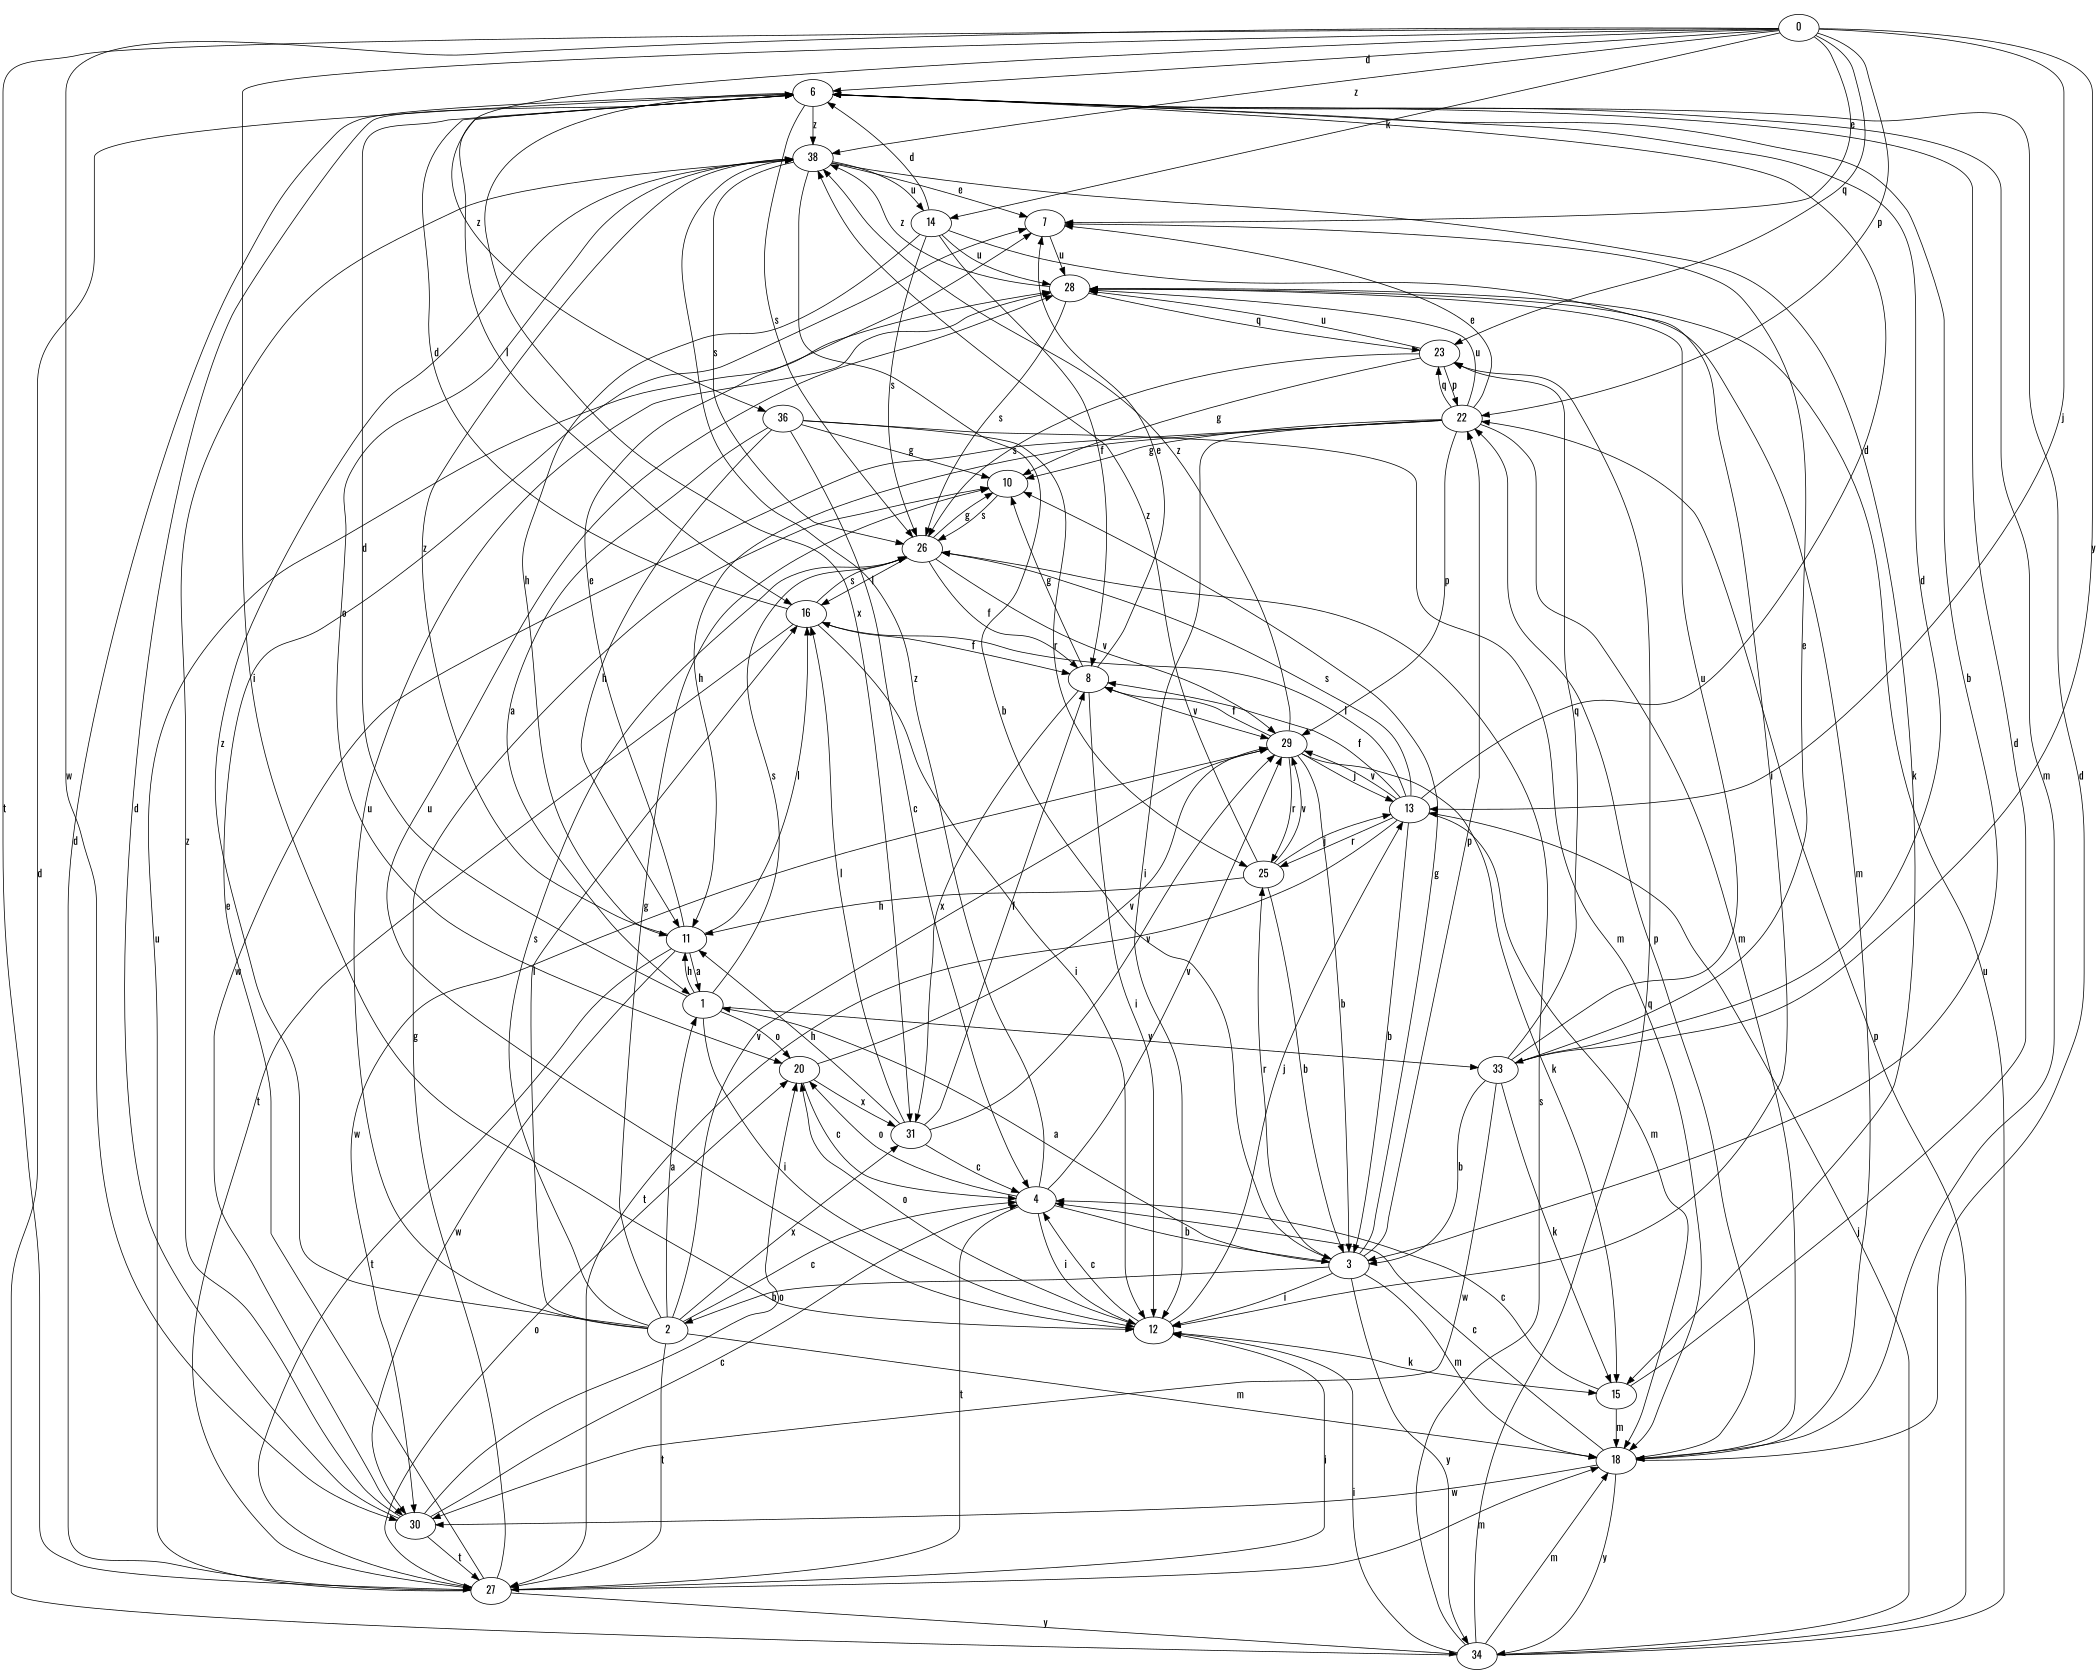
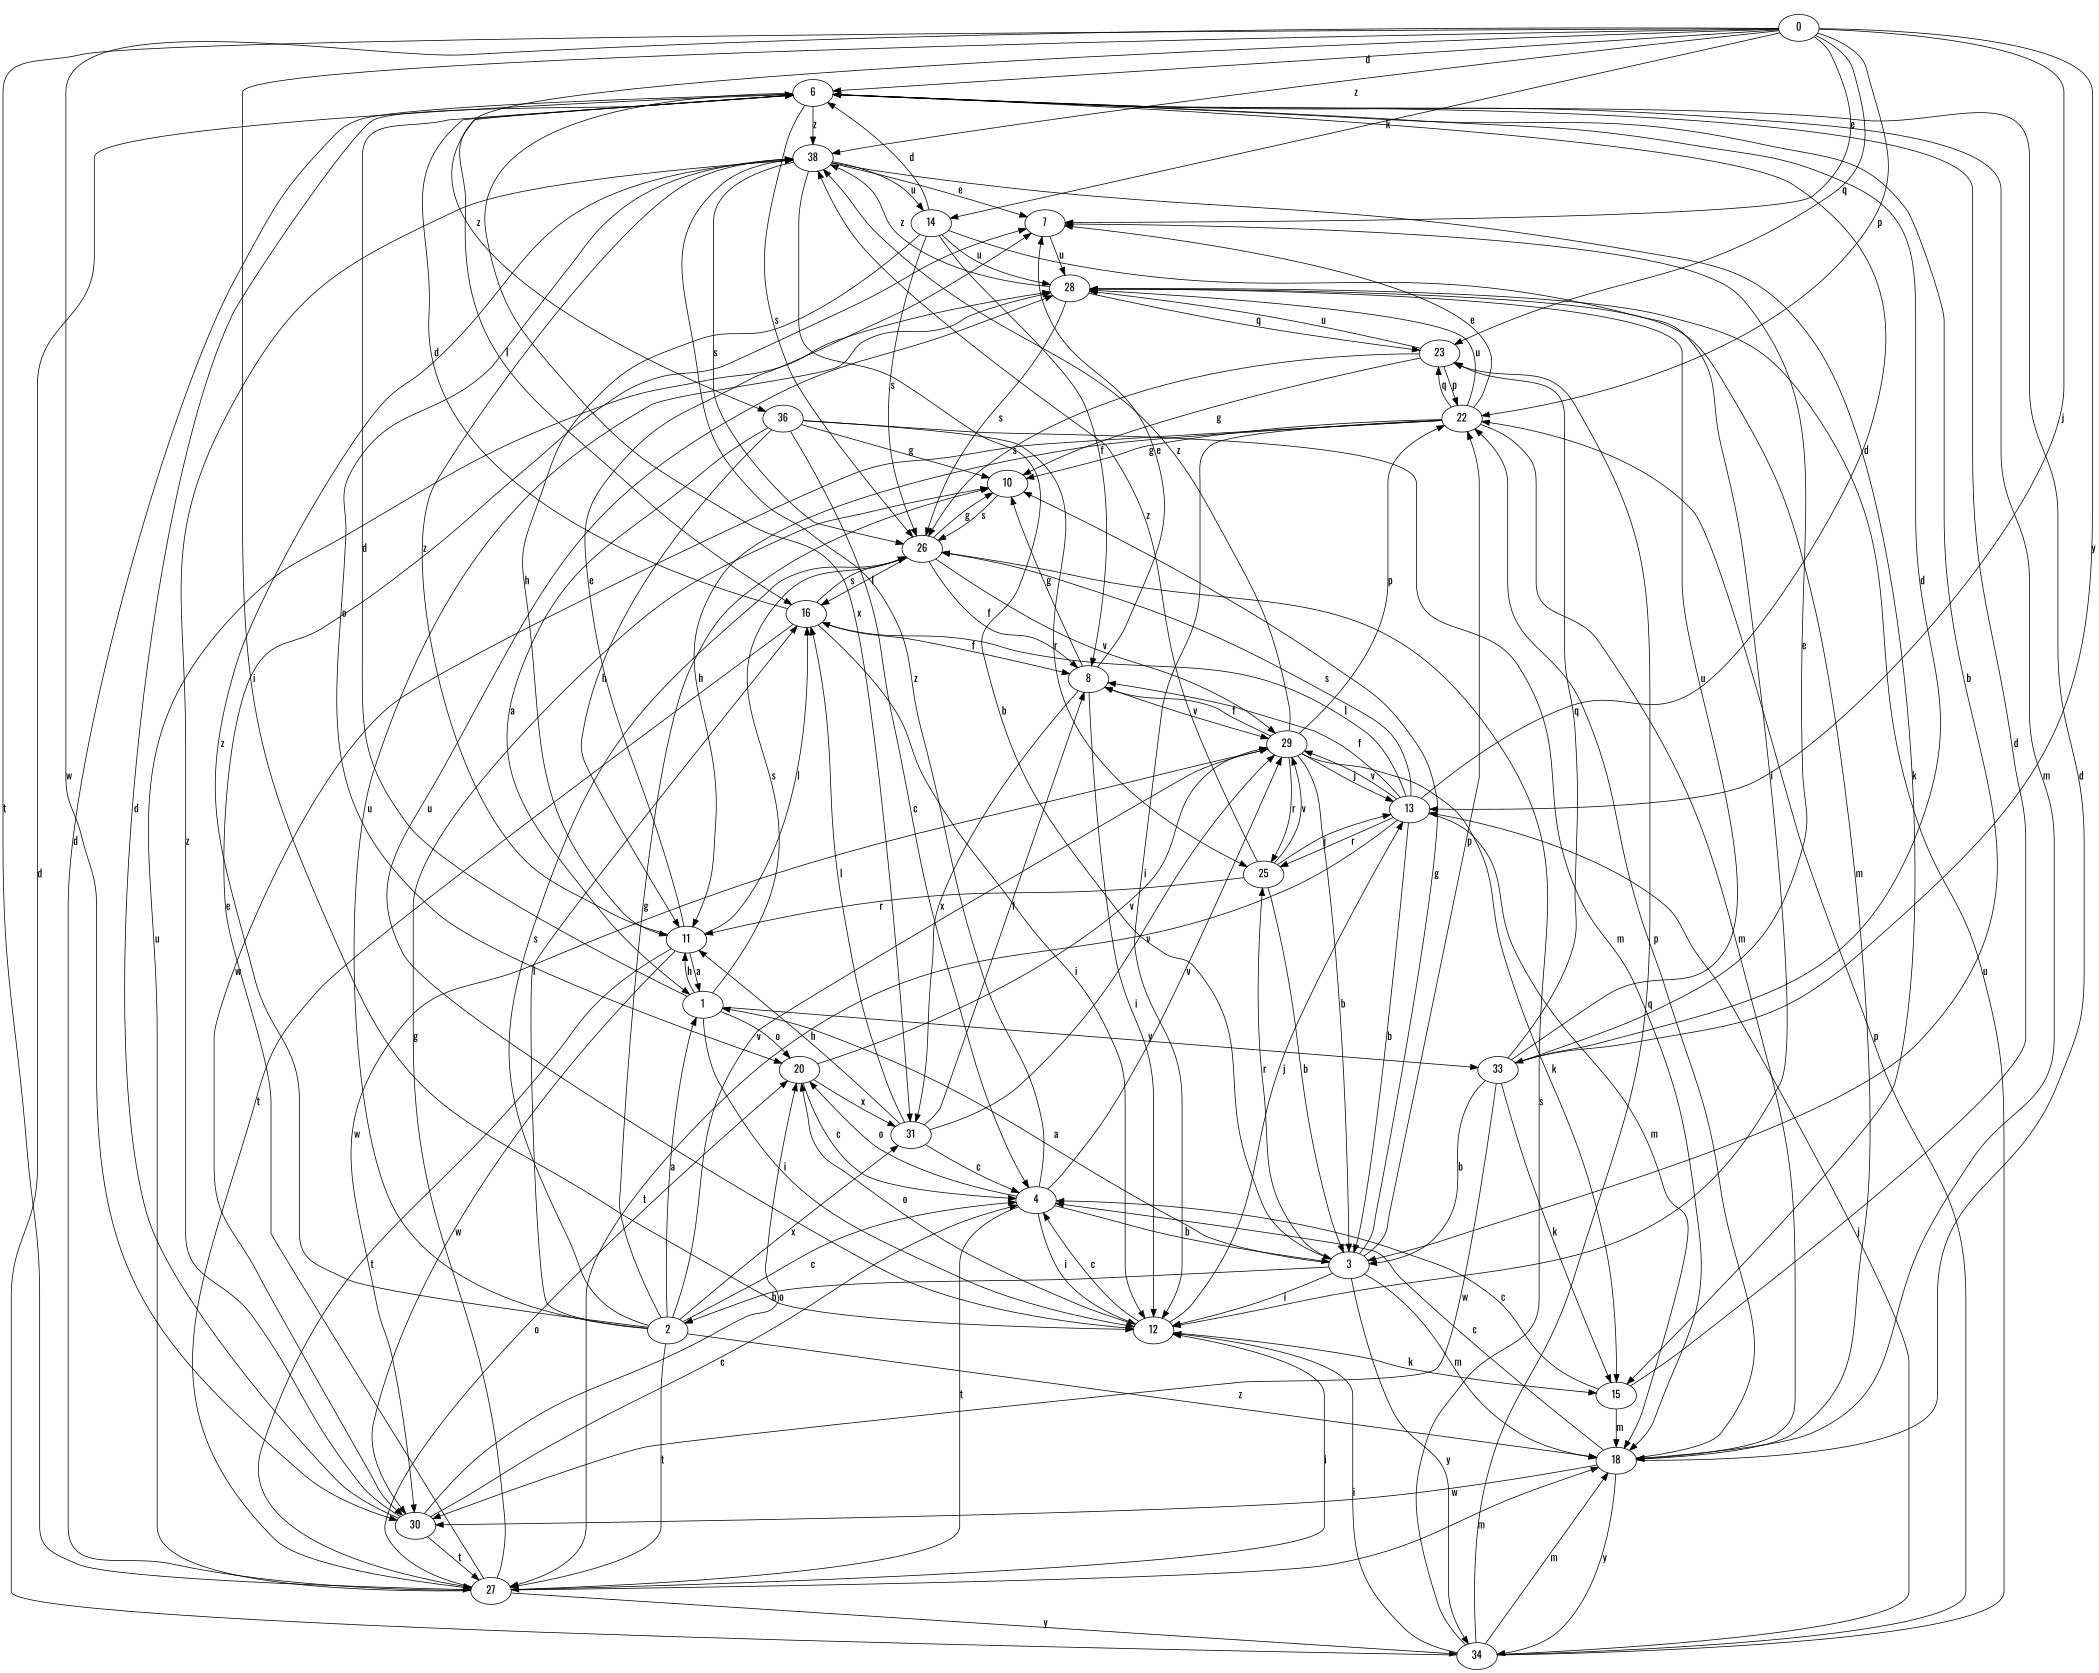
edge "22" -> "29": reversed
edge "25" -> "11": label "h" -> "r"
edge "2" -> "18": label "m" -> "z"
